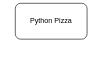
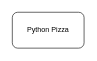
node "Python Pizza": moved (51, 21) -> (48, 30)
